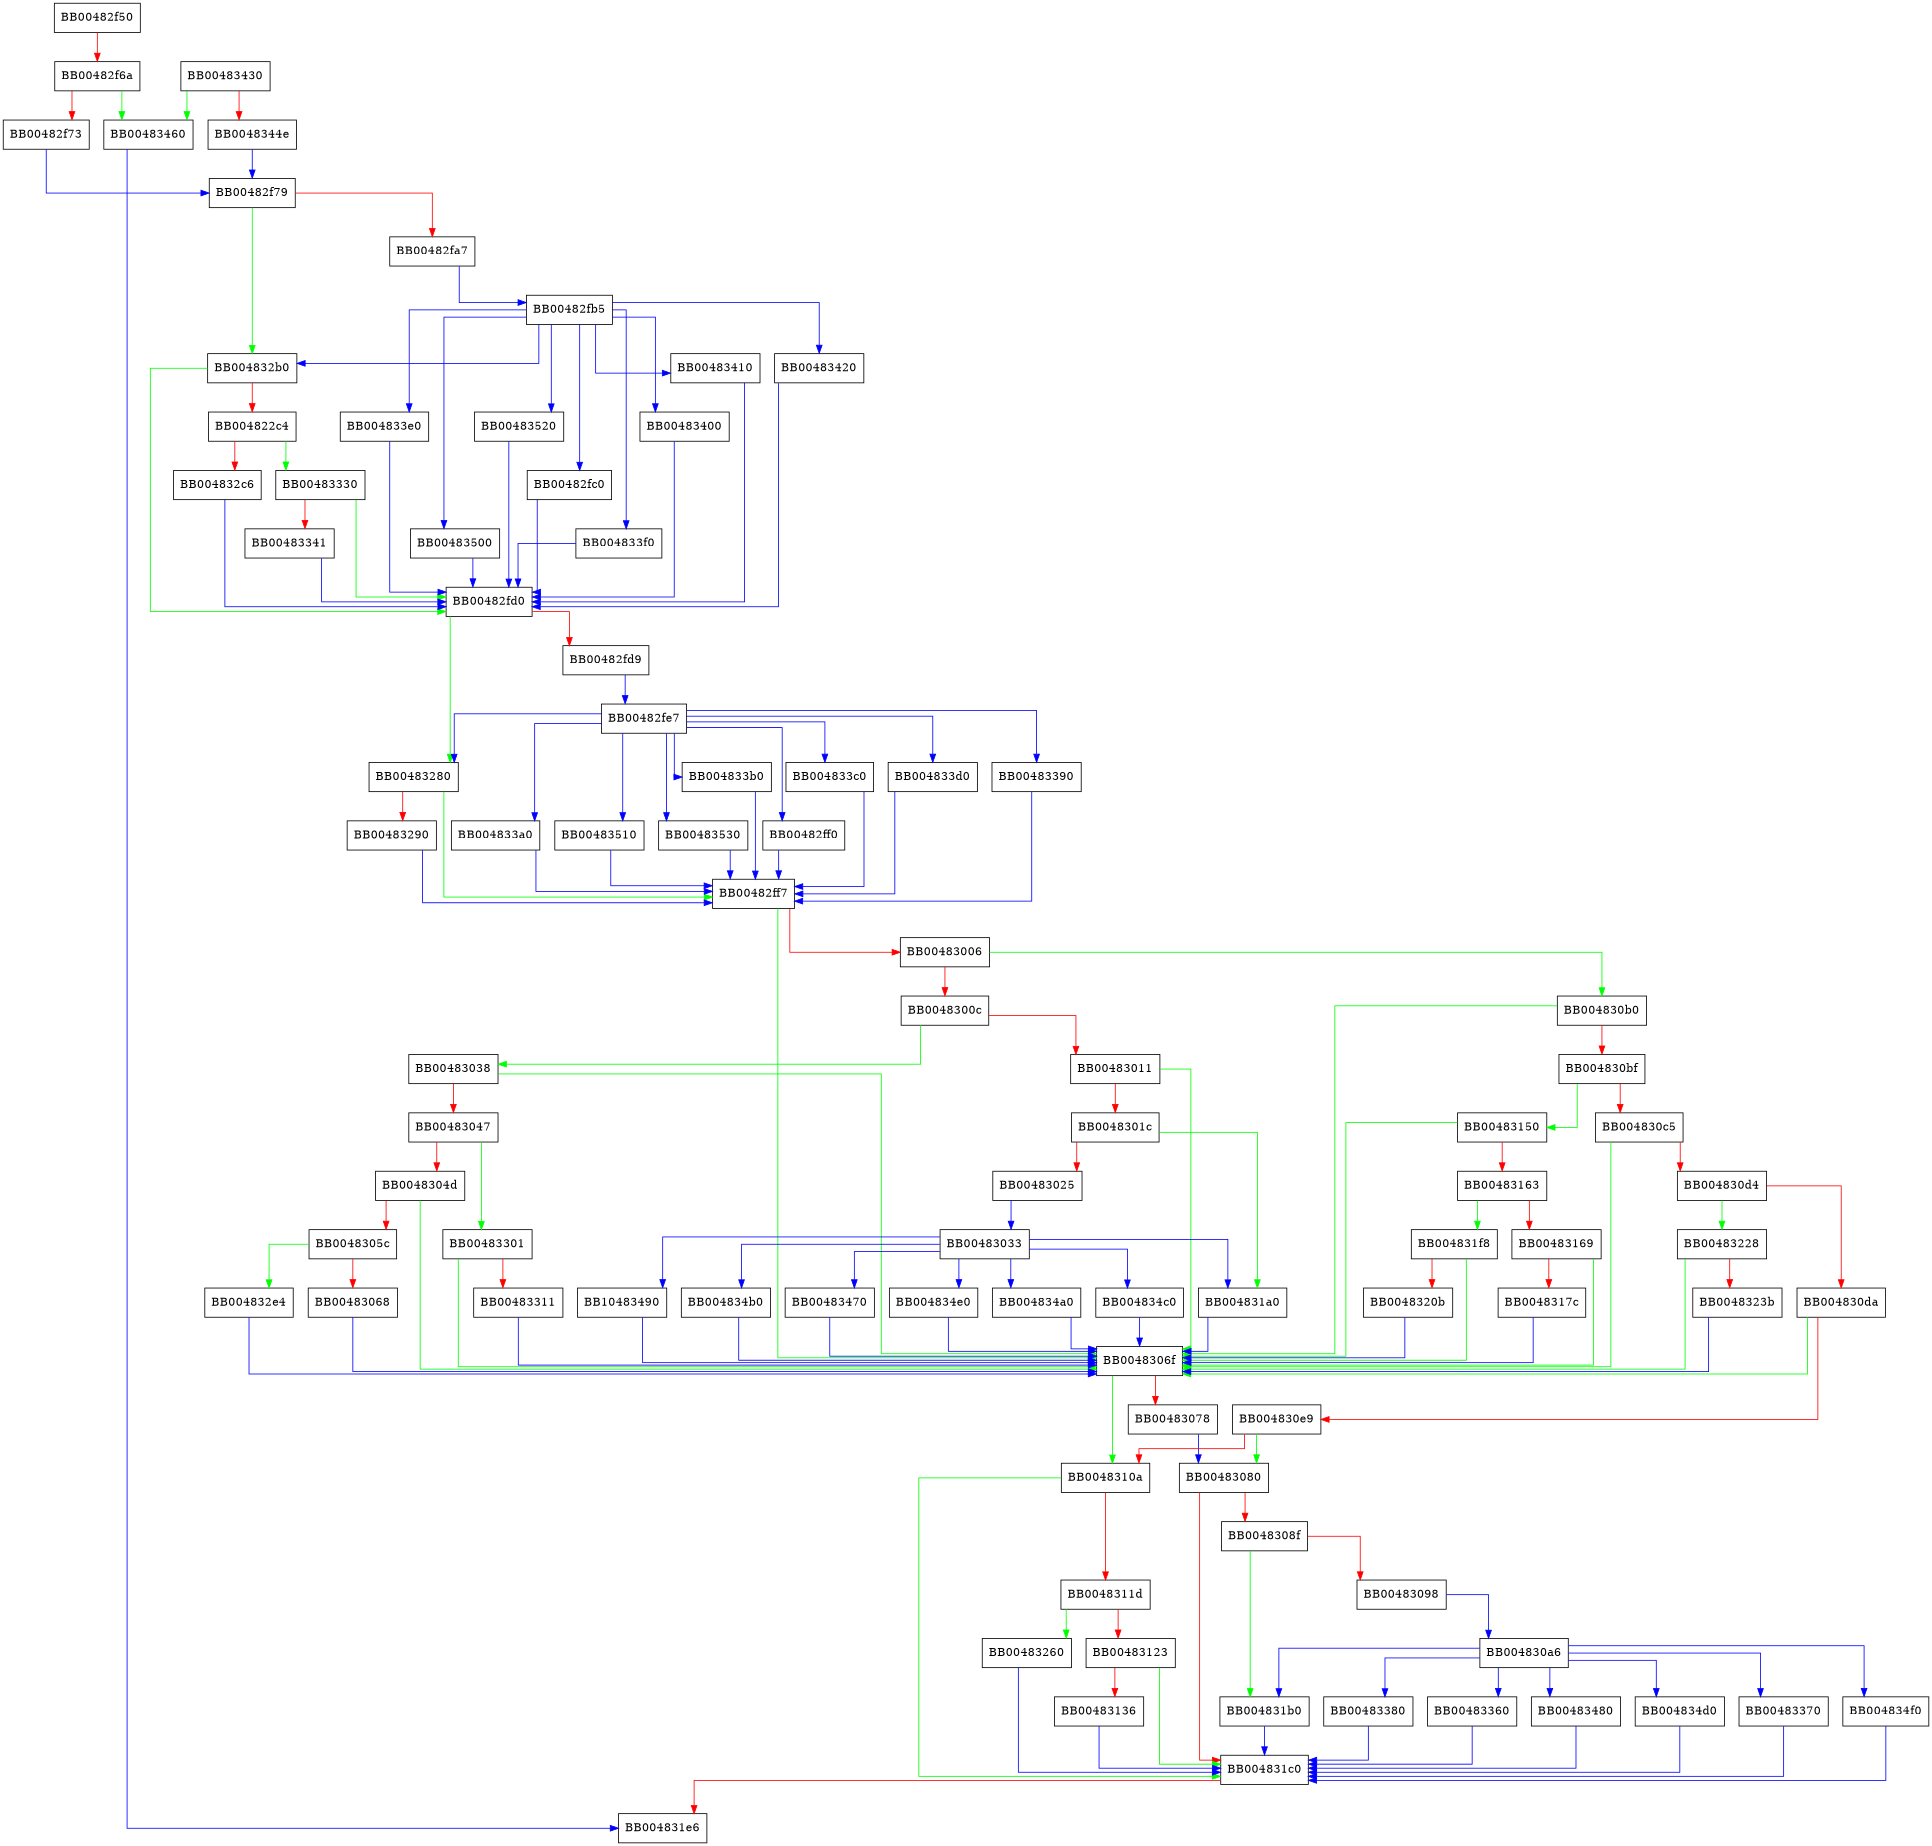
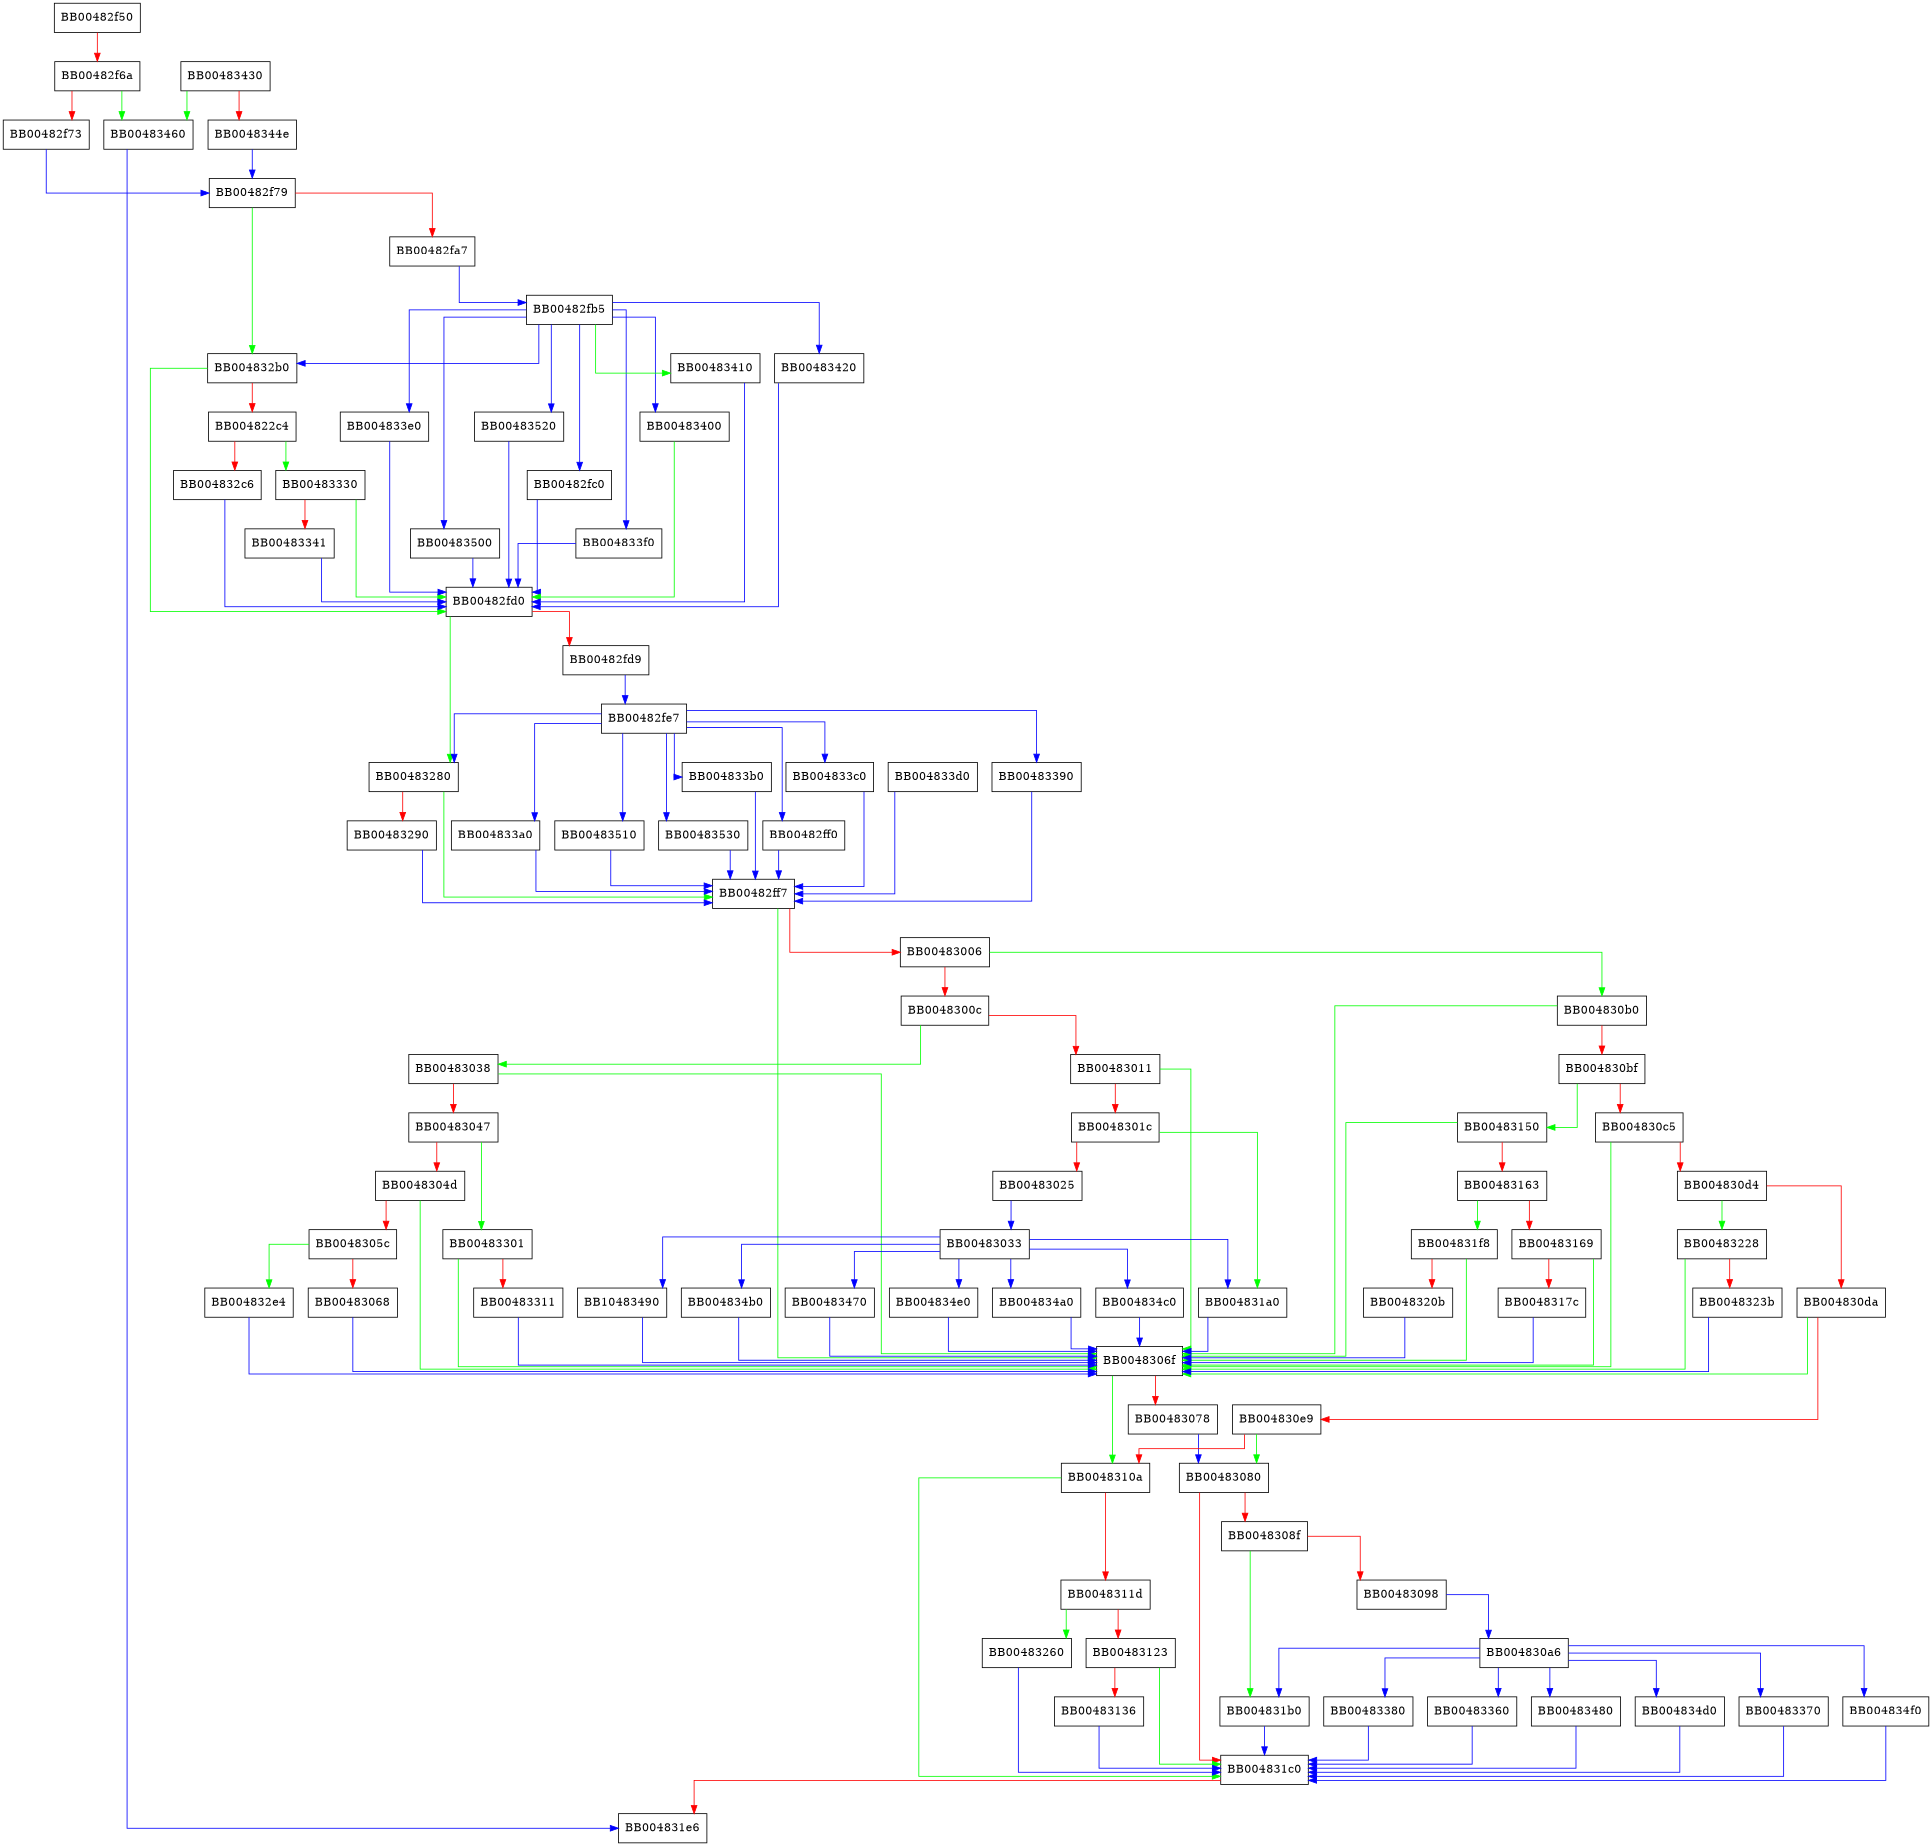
edge "BB00482fb5" -> "BB00483410": color blue -> green
edge "BB00483400" -> "BB00482fd0": color blue -> green
edge "BB00482fe7" -> "BB004833d0": removed
